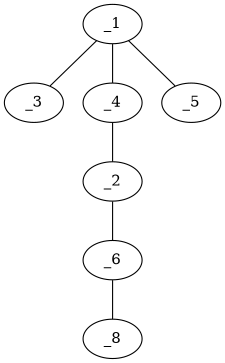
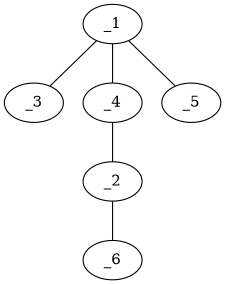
node "_8": removed
